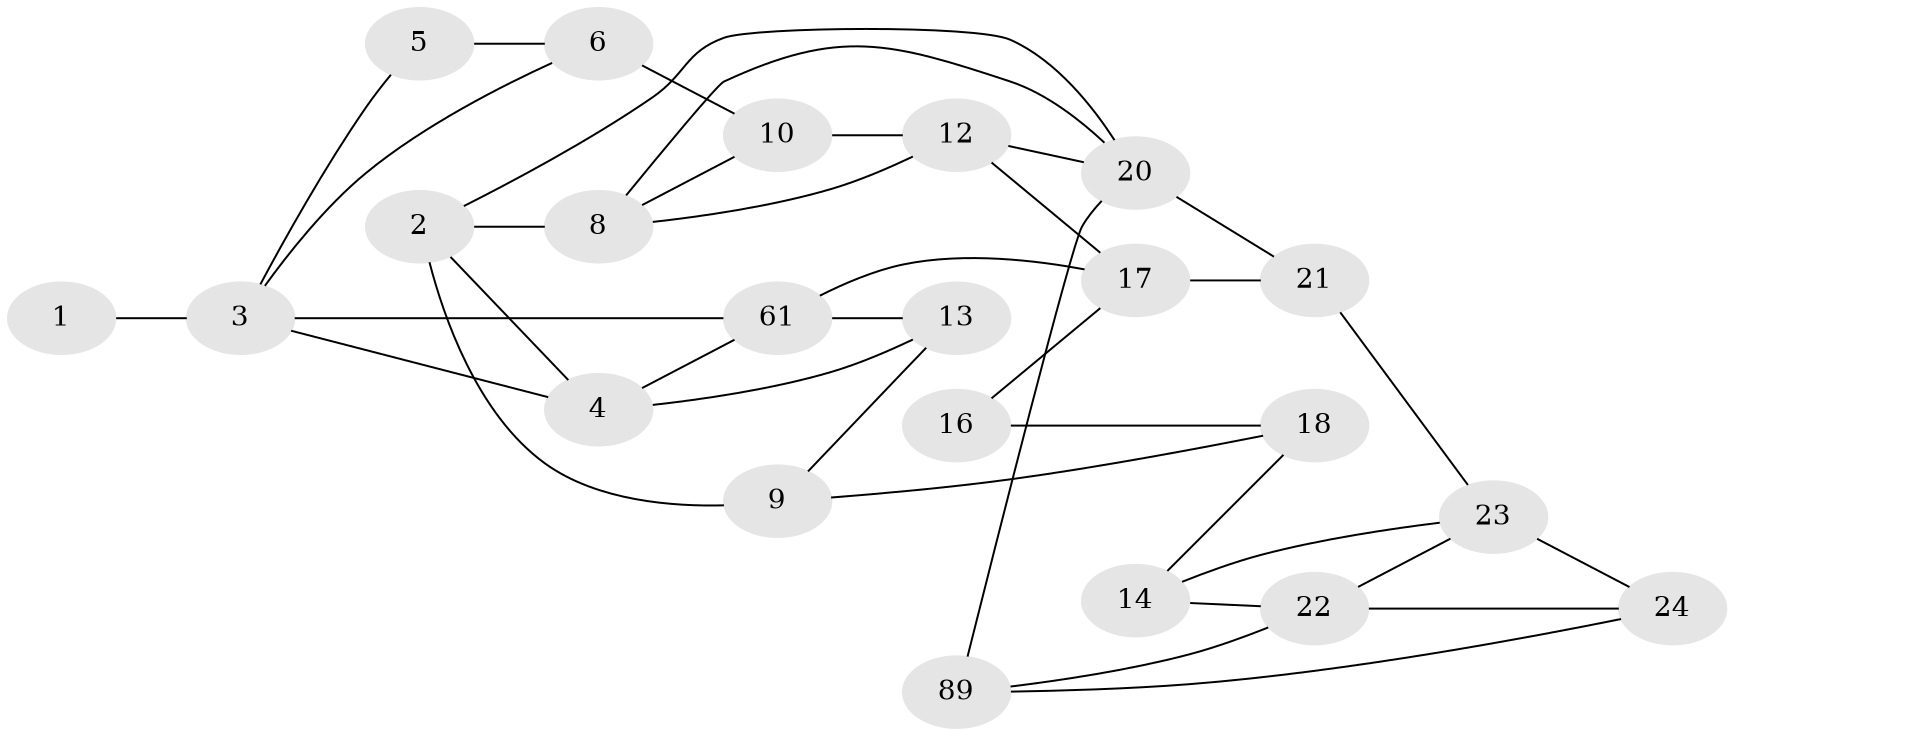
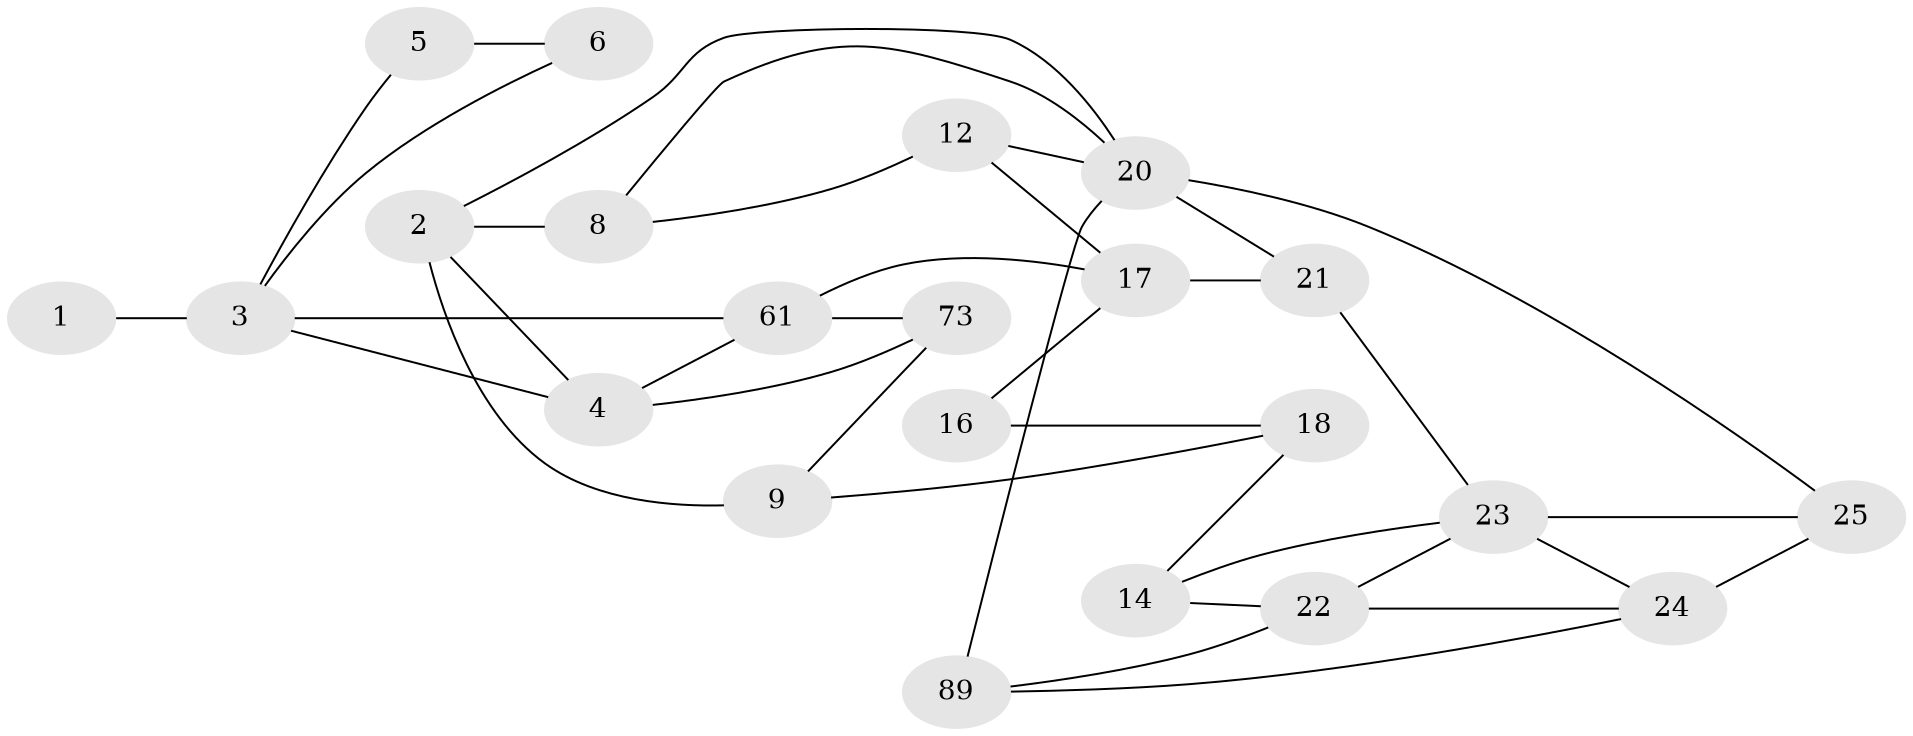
node "10": removed
node "13": label "13" -> "73"
node "25": added
